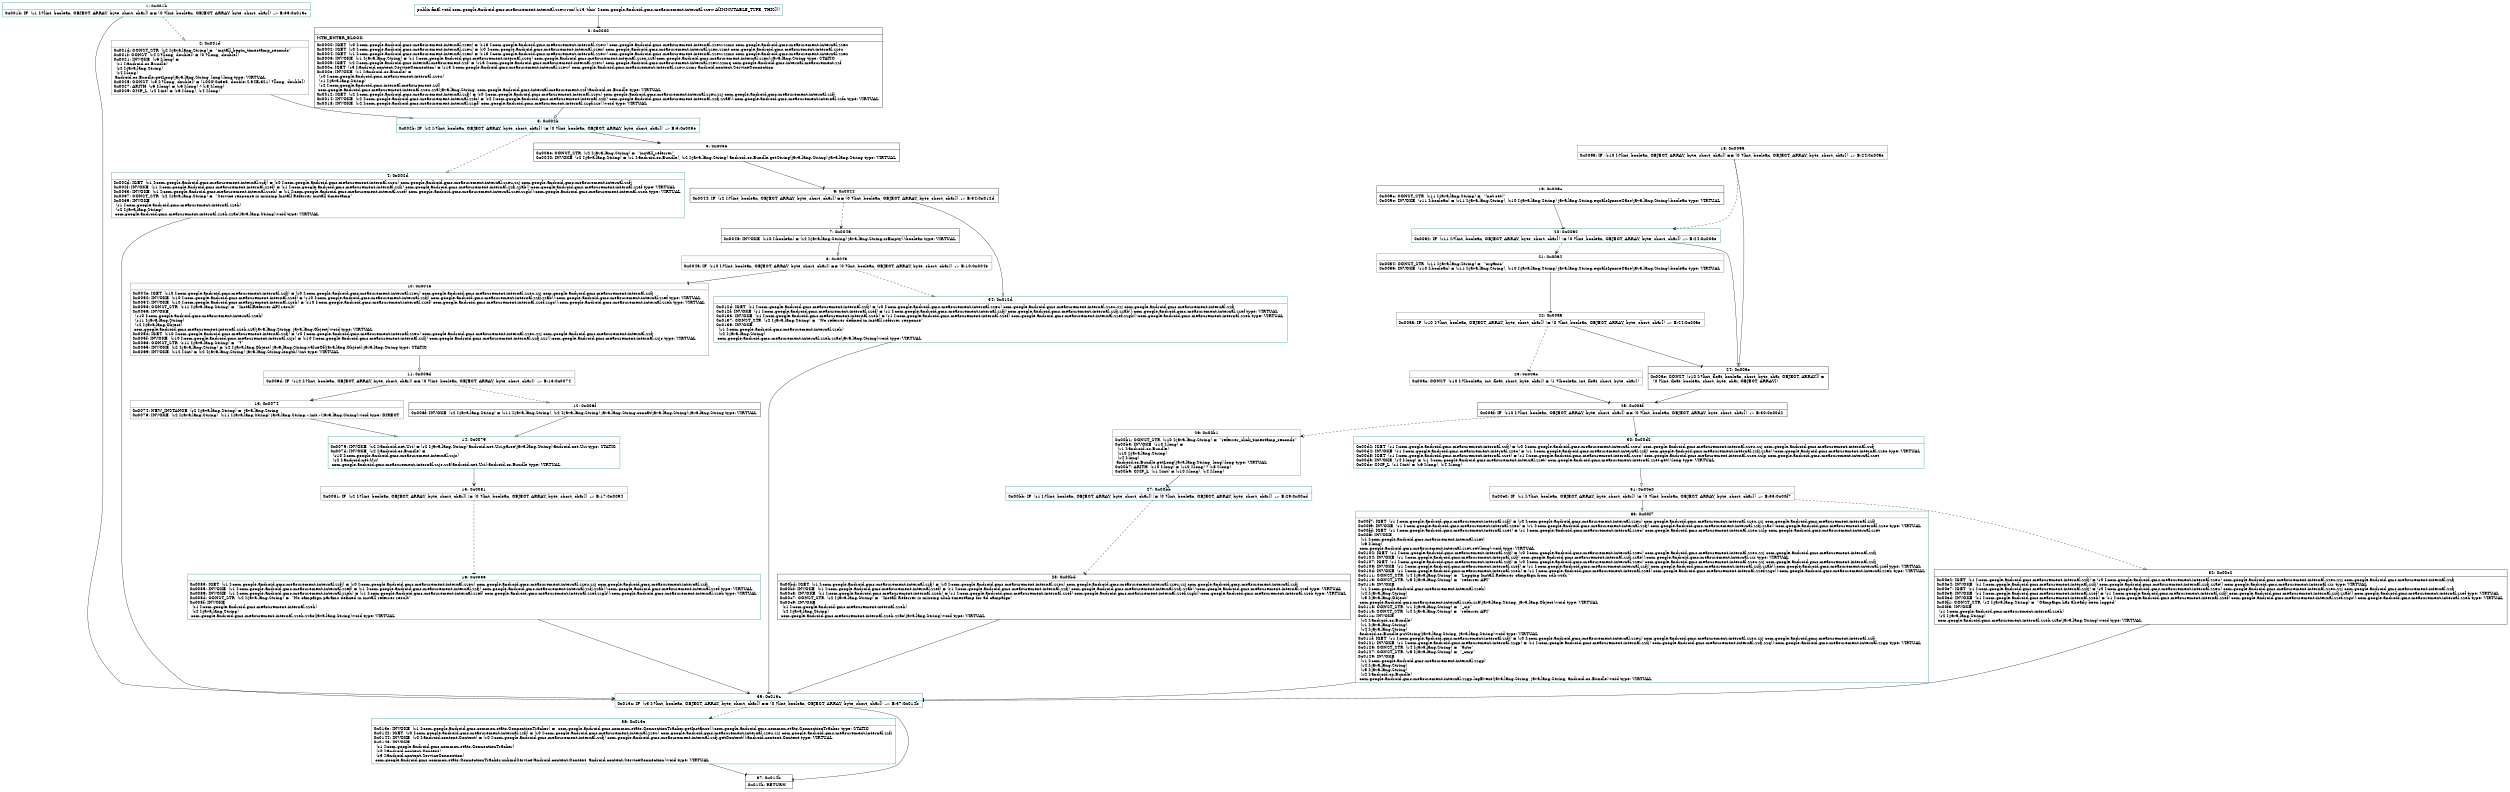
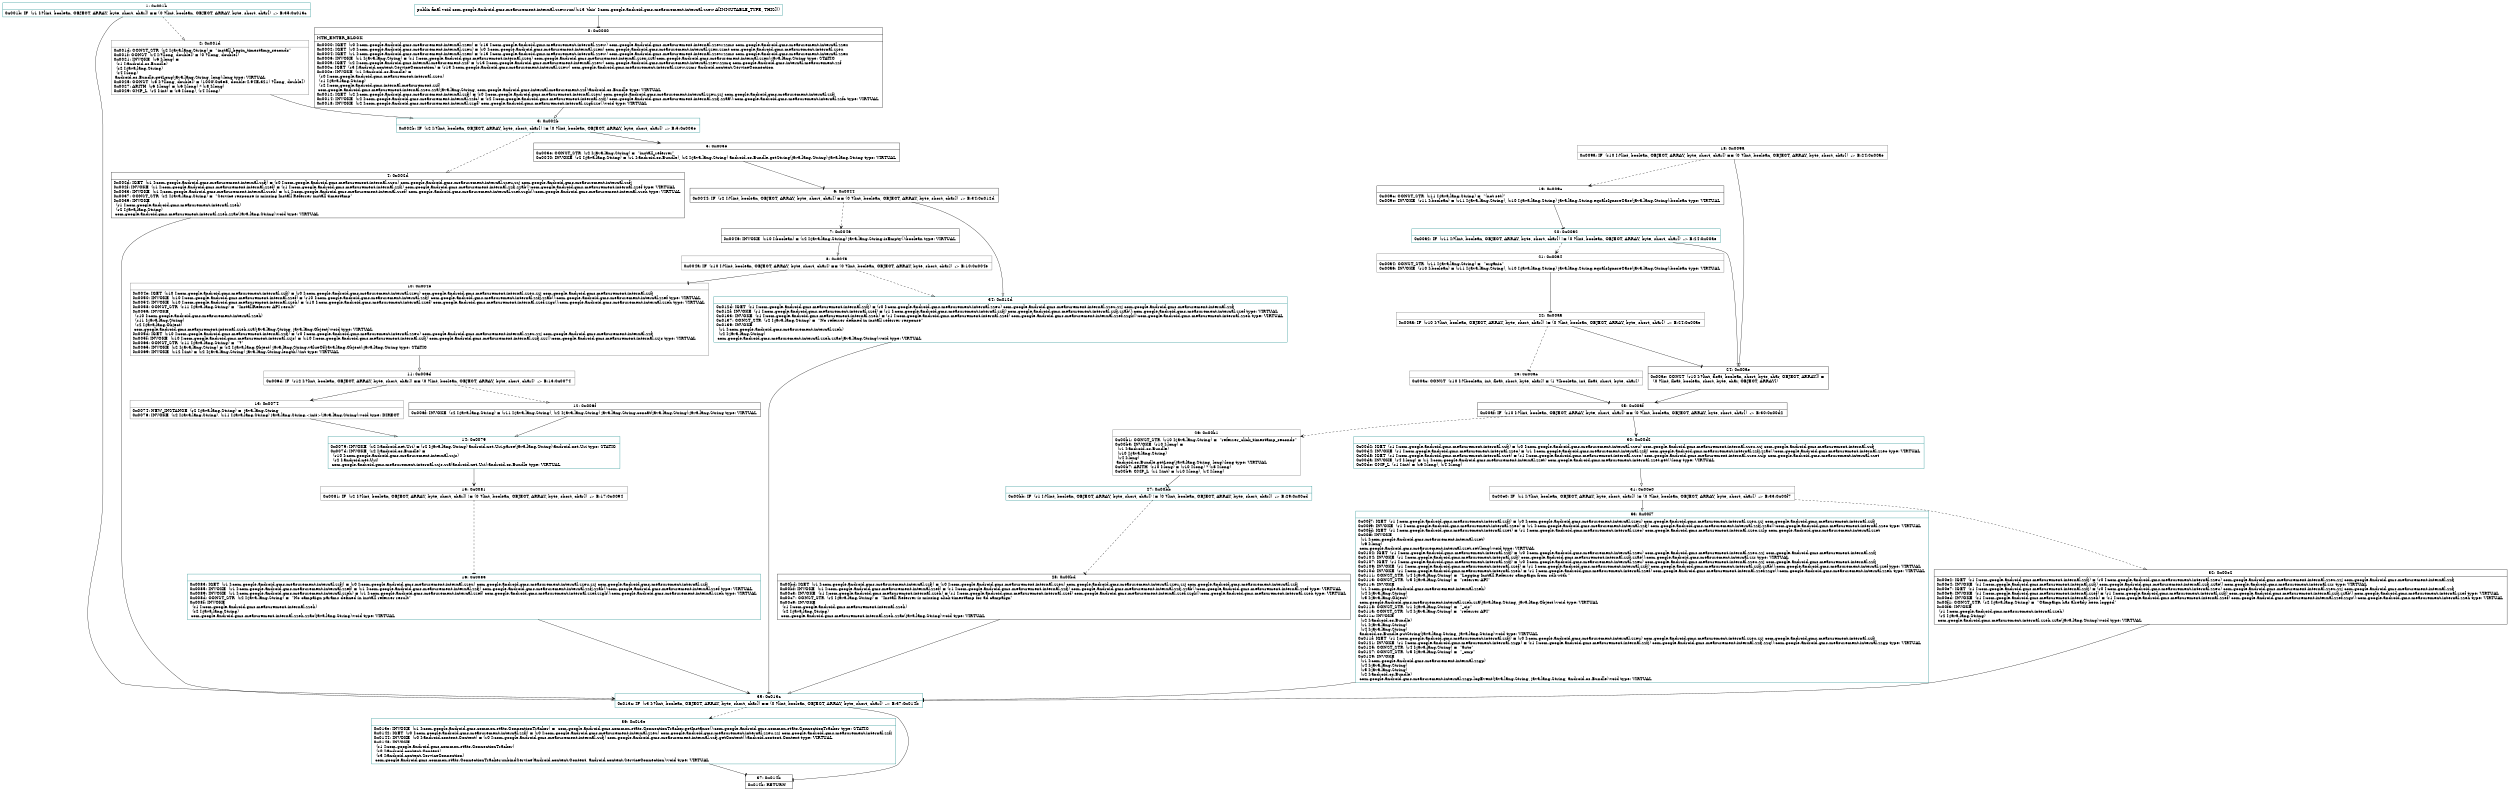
node "4: 0x002d": color teal -> black
edge "18: 0x009a" -> "20: 0x00a2": now "18: 0x009a" -> "19: 0x009c"
